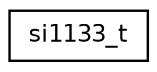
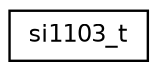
node "si1133_t": label "si1133_t" -> "si1103_t"
